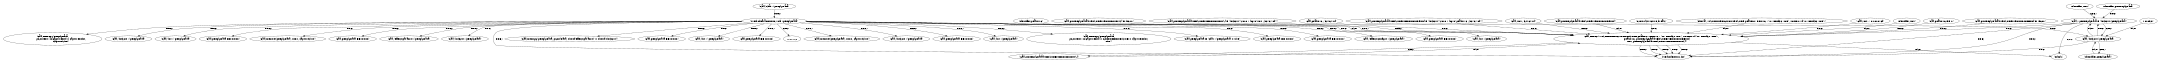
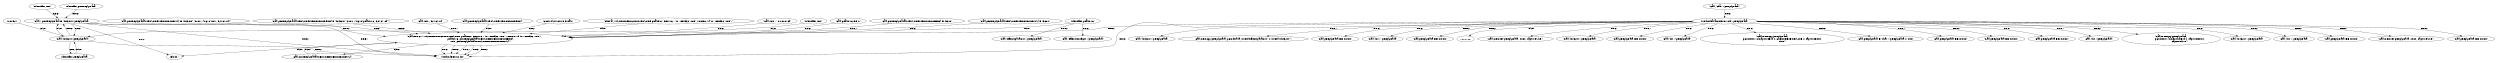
node "(Call,peakU16 / 32767.0f)": removed
edge "(MethodParameterIn,void *pReplyData)" -> "(Call,(effect_param_t *)pReplyData)": now "(Identifier,peakU16)" -> "(Call,(effect_param_t *)pReplyData)"
edge "(MethodParameterIn,void *pReplyData)" -> "(Call,(effect_config_t *)pReplyData)": now "(Identifier,peakU16)" -> "(Call,(effect_config_t *)pReplyData)"
edge "(MethodParameterIn,void *pReplyData)" -> "1000102": label "CFG: " -> "AST: "
